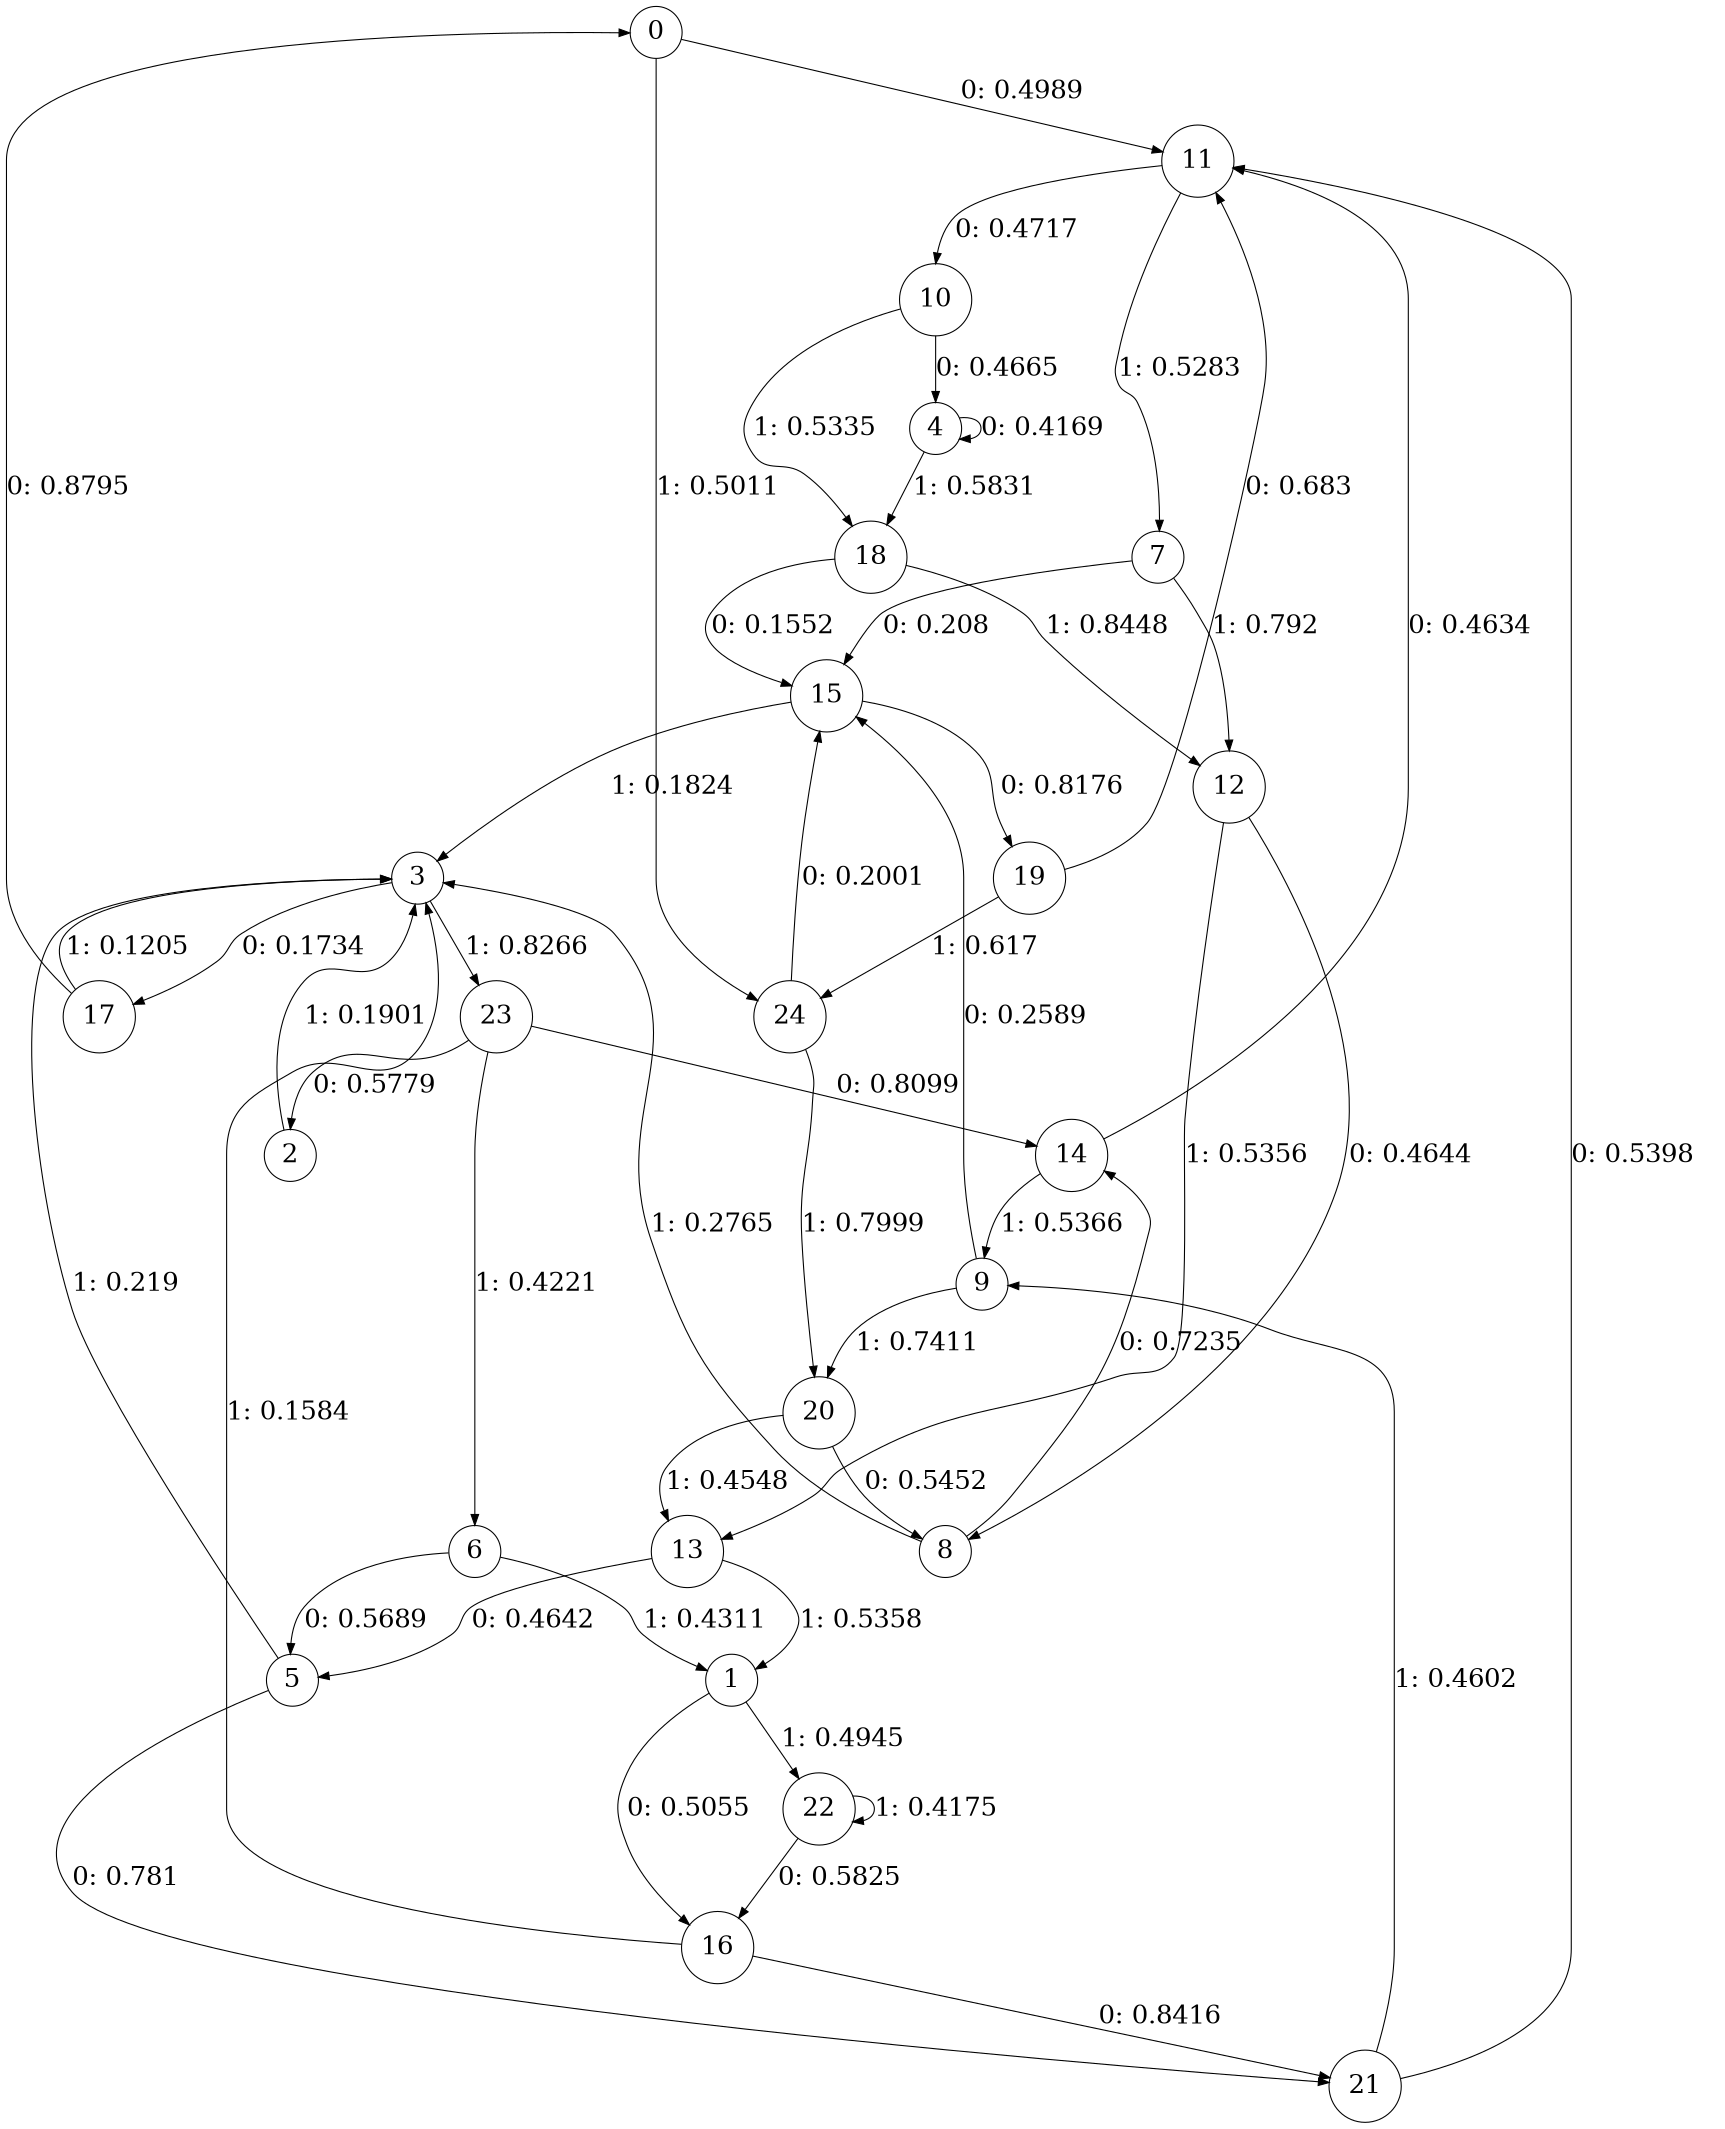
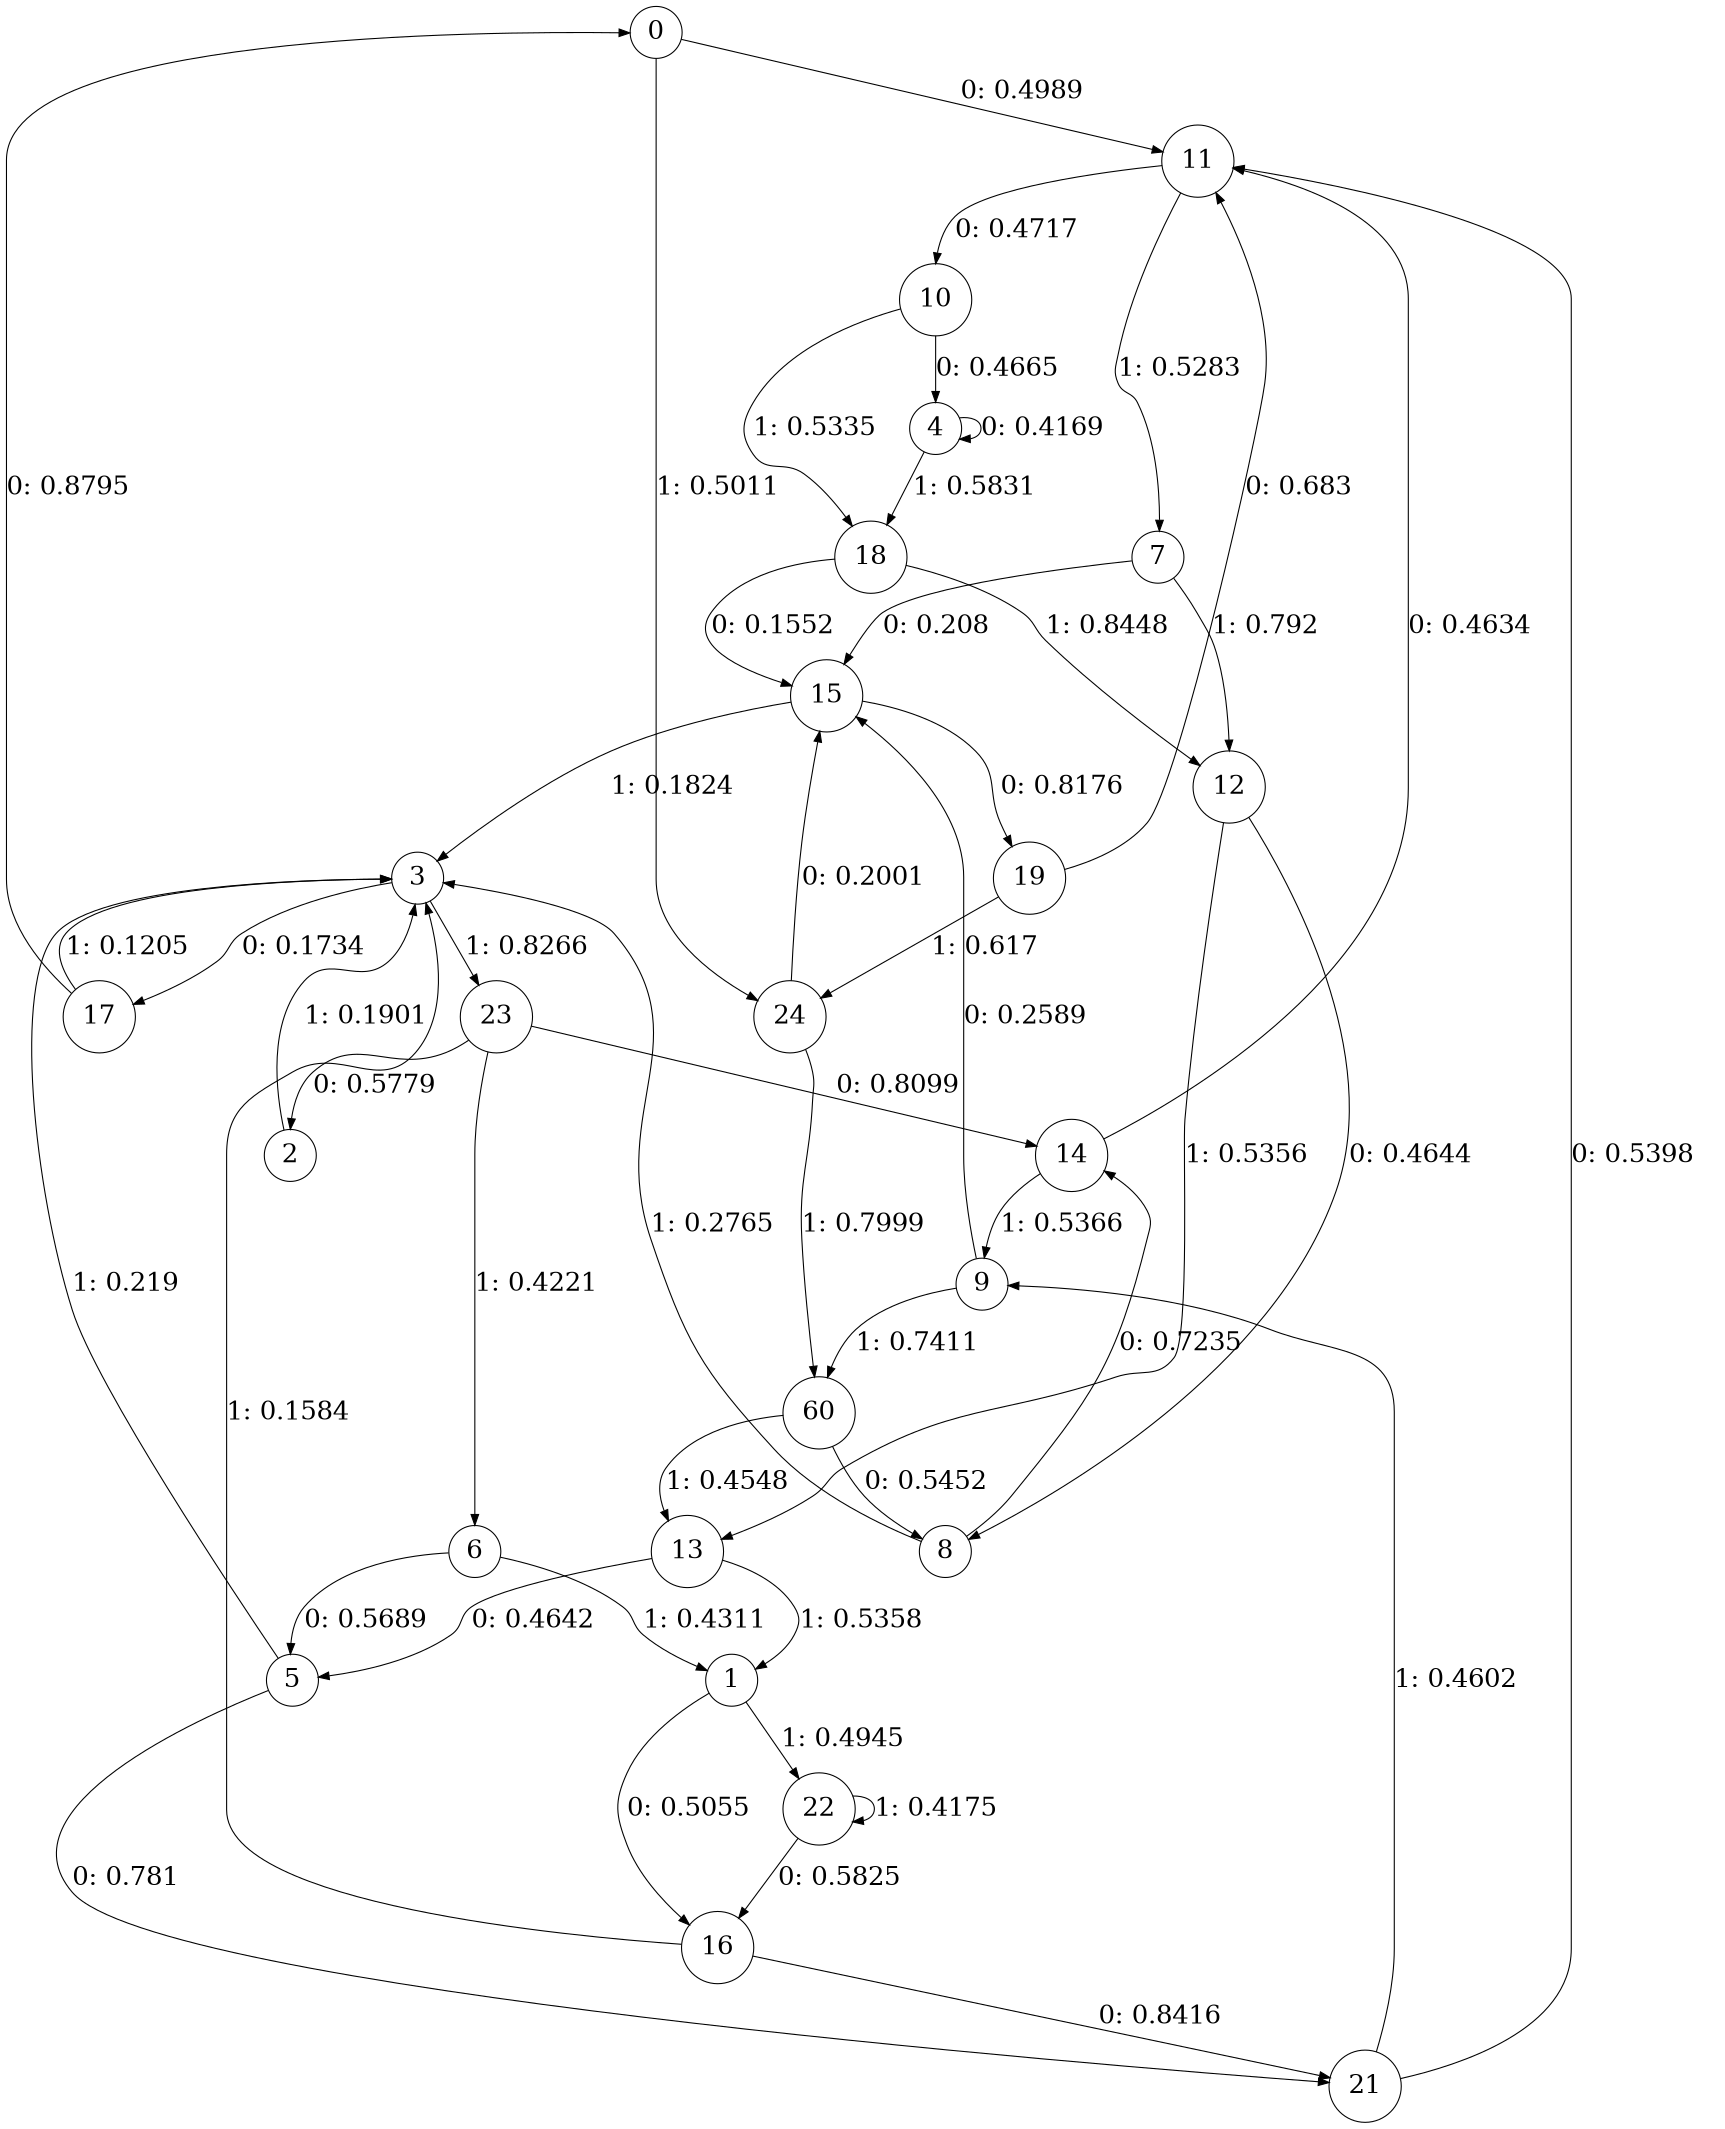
node "20": label "20" -> "60"
